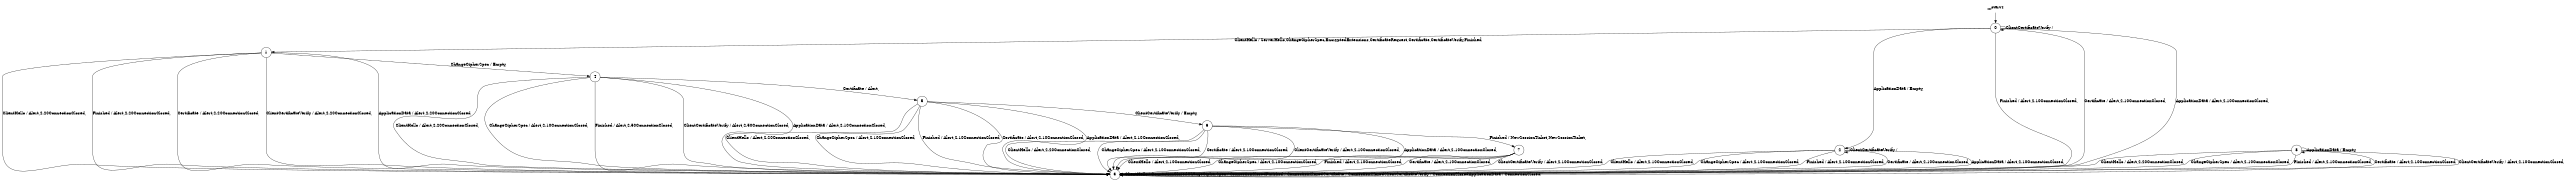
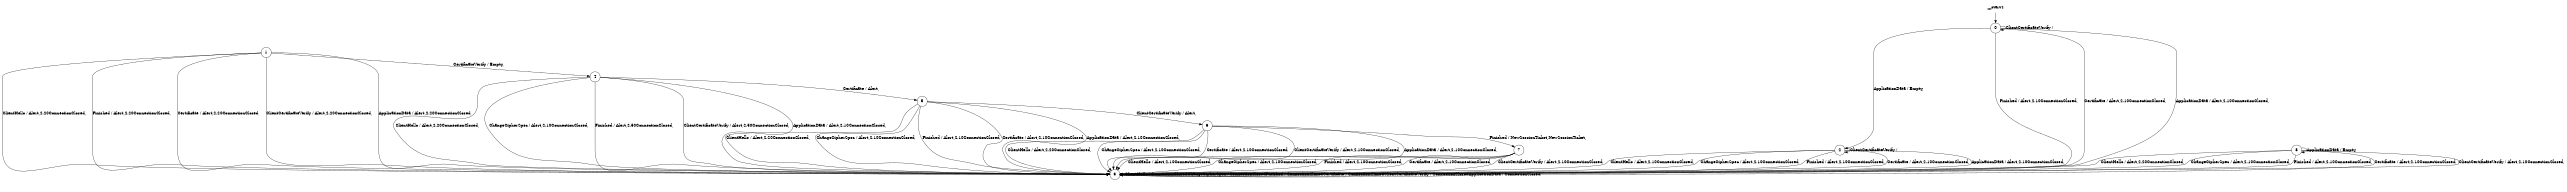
edge "0" -> "1": removed, label "ClientHello / ServerHello,ChangeCipherSpec,EncryptedExtensions,CertificateRequest,Certificate,CertificateVerify,Finished,"
edge "1" -> "4": label "ChangeCipherSpec / Empty," -> "CertificateVerify / Empty,"
edge "5" -> "6": label "ClientCertificateVerify / Empty," -> "ClientCertificateVerify / Alert,"
